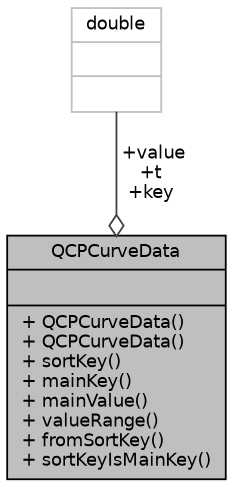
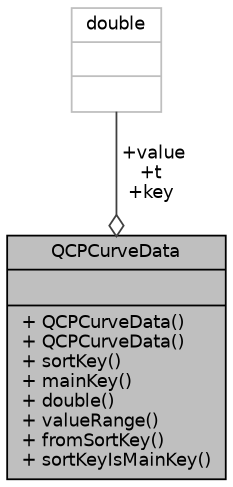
node "QCPCurveData": text "+ mainValue()" -> "+ double()"
